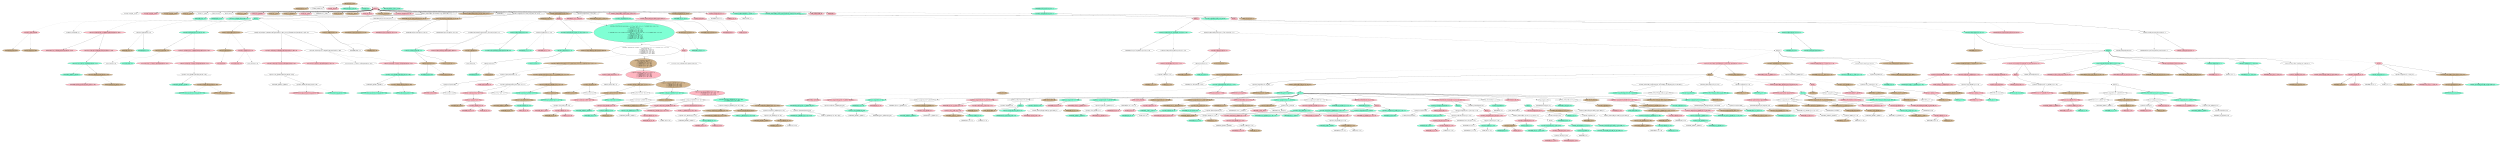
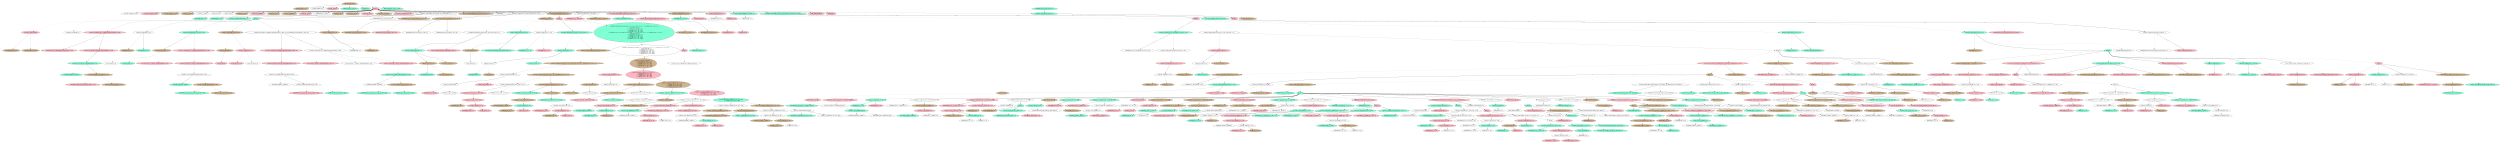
node "(IDENTIFIER,v23,*v23 = 0)": fillcolor aquamarine -> lightpink
